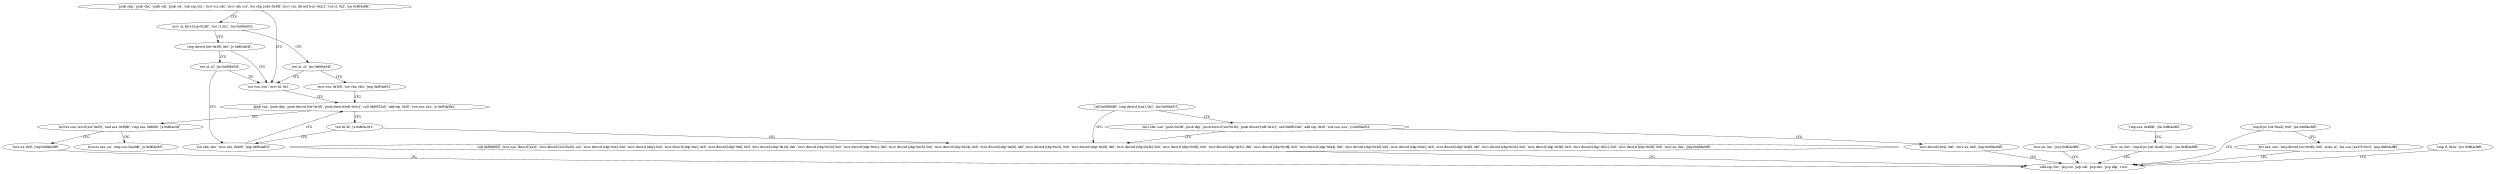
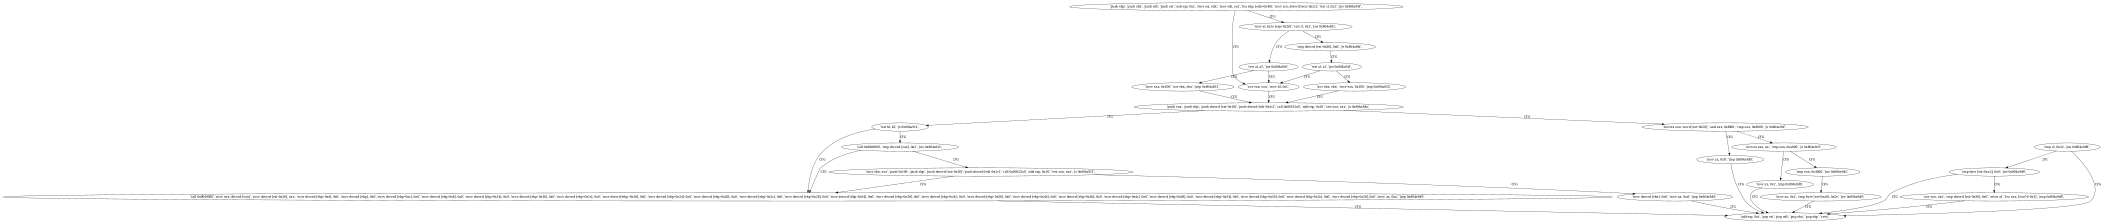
edge "'cmp dword [esi+0x30], 0x0', 'je 0x804a84f'," -> "'xor eax, eax', 'mov bl, 0x1',": removed, label "CFG"
edge "'test bl, bl', 'je 0x804a911'," -> "'xor ebx, ebx', 'mov eax, 0x100', 'jmp 0x804a853',": now "'test bl, bl', 'je 0x804a911'," -> "'call 0x8049060', 'cmp dword [eax], 0x2', 'jne 0x804a911',"
edge "'movzx eax, ax', 'cmp eax, 0xa000', 'je 0x804a9c9'," -> "'cmp eax, 0x4000', 'jne 0x804a9d5',": added, label "CFG"
edge "'cmp cl, 0x2e', 'jne 0x804a9d9'," -> "'cmp byte [esi+0xa2], 0x0', 'jne 0x804a9d9',": added, label "CFG"
edge "'movzx eax, ax', 'cmp eax, 0xa000', 'je 0x804a9c9'," -> "'mov ax, 0xc', 'jmp 0x804a9d9',": added, label "CFG"
